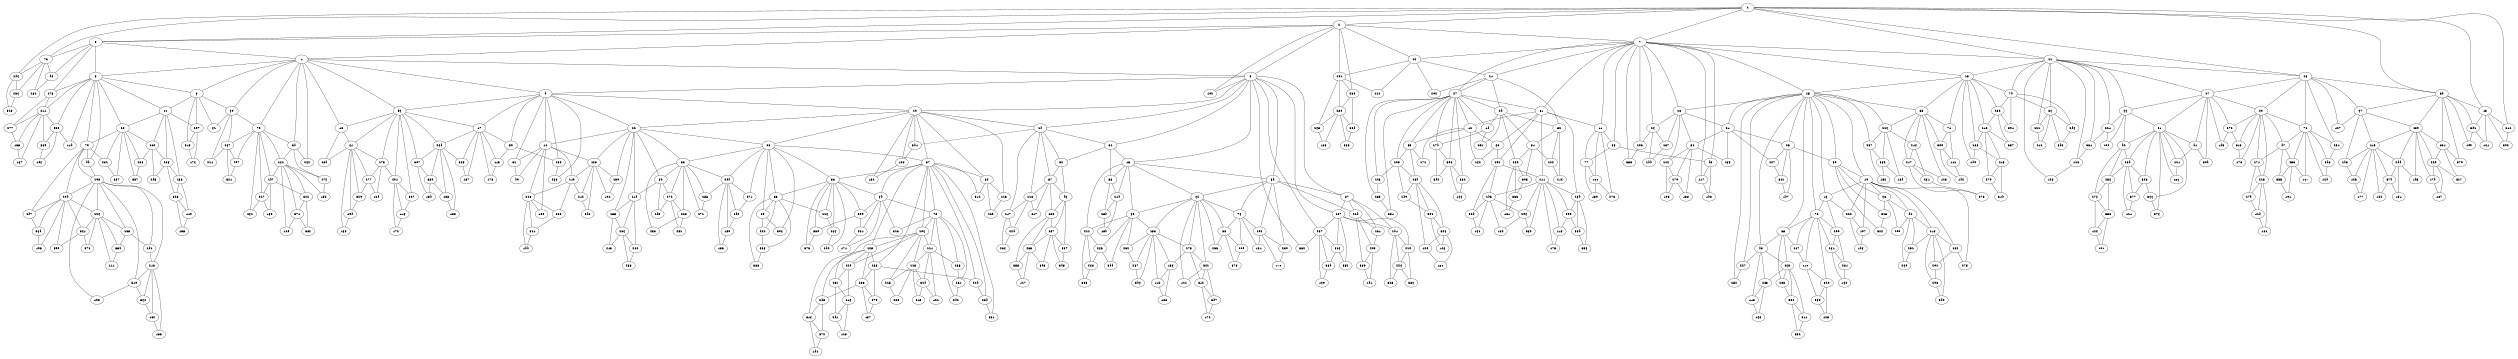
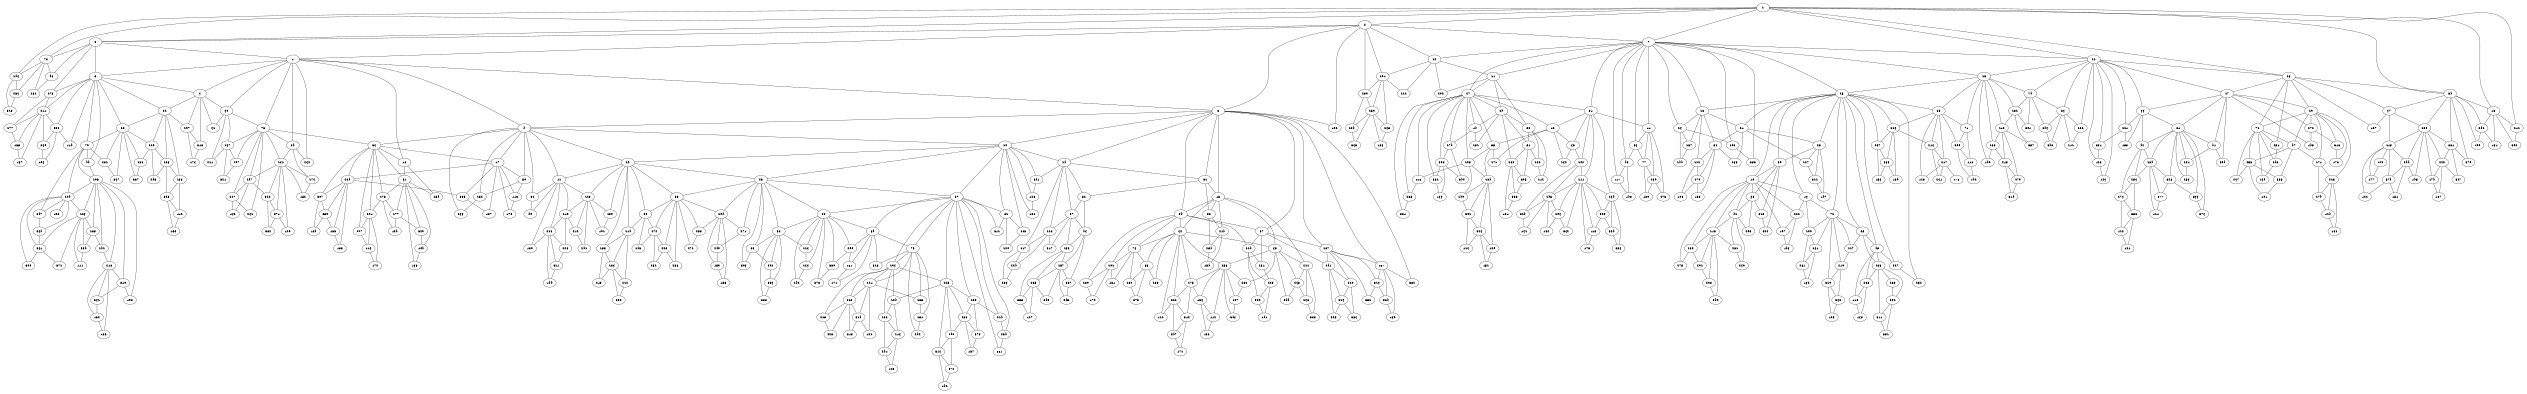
edge "4" -- "36": now "73" -- "36"
node "198": removed
edge "264" -- "278": removed
edge "369" -- "403": now "369" -- "364"
edge "85" -- "183": removed
